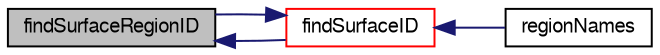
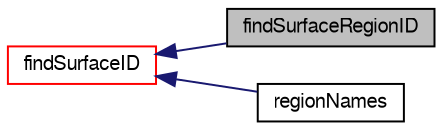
edge "findSurfaceID" -> "findSurfaceRegionID": removed
